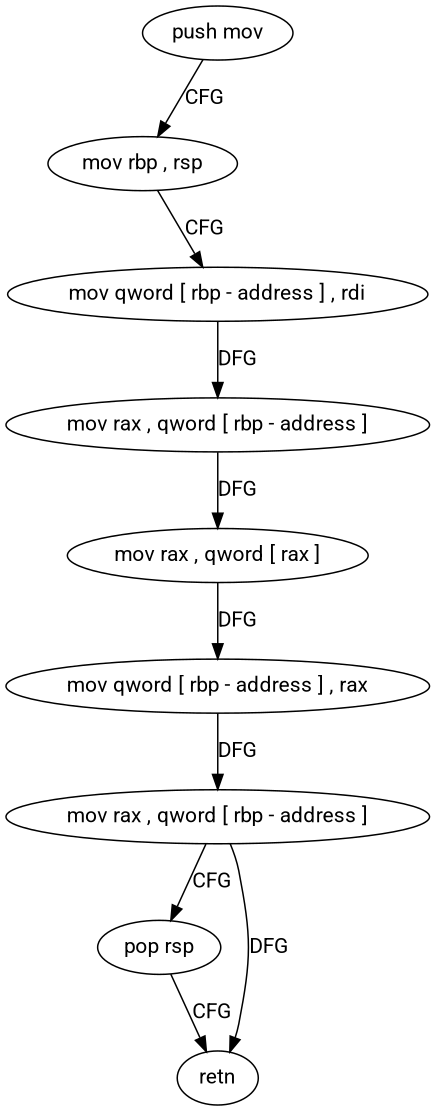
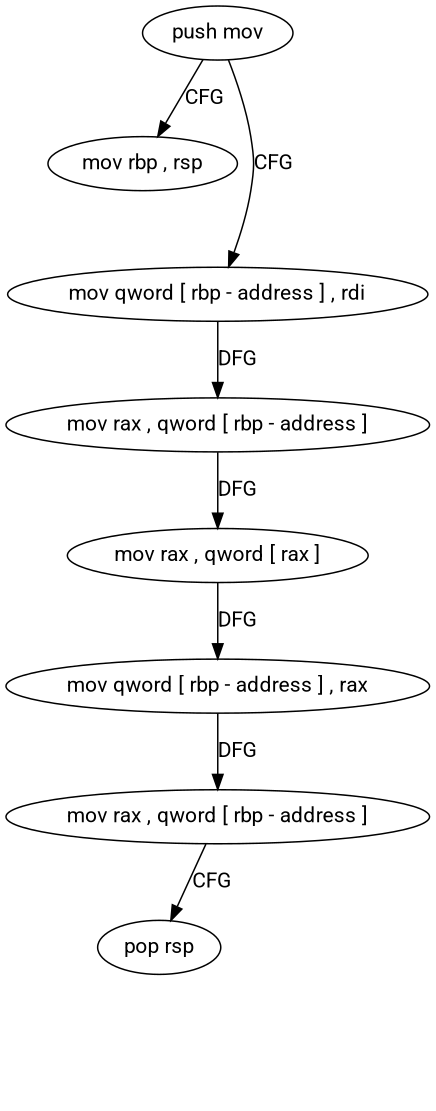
edge "mov rbp , rsp" -> "mov qword [ rbp - address ] , rdi": now "push mov" -> "mov qword [ rbp - address ] , rdi"
node "retn": removed
